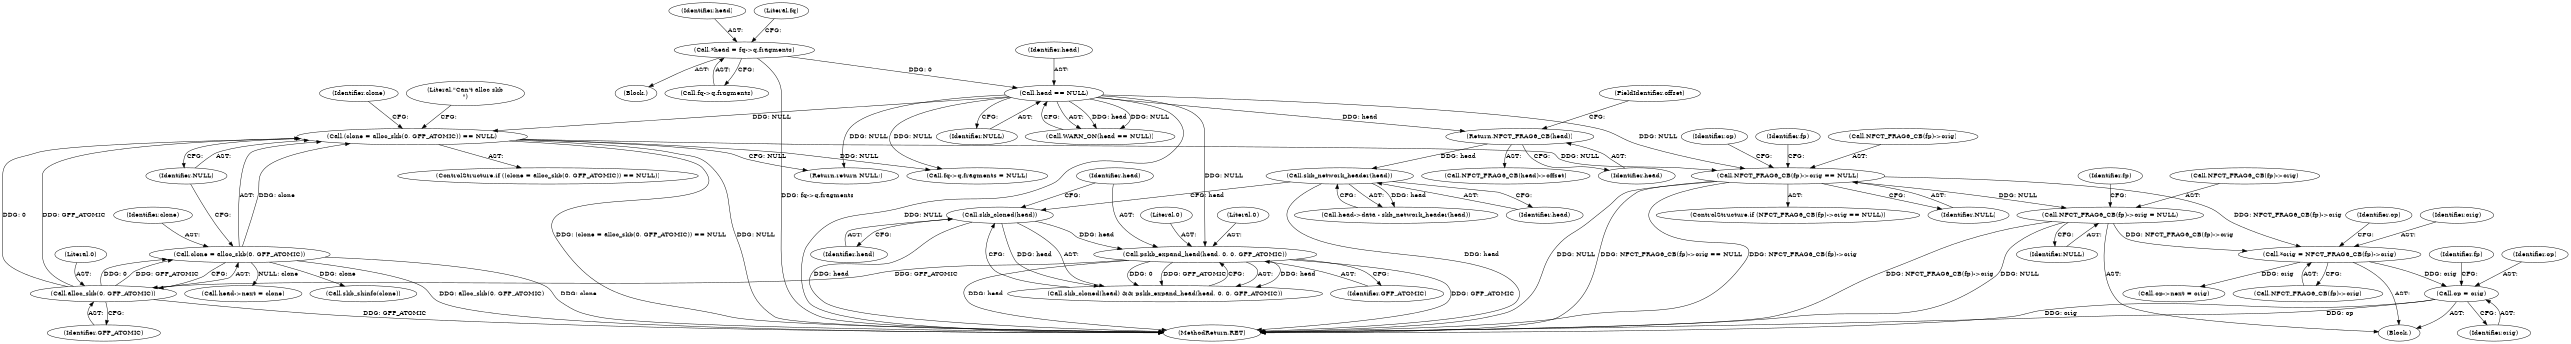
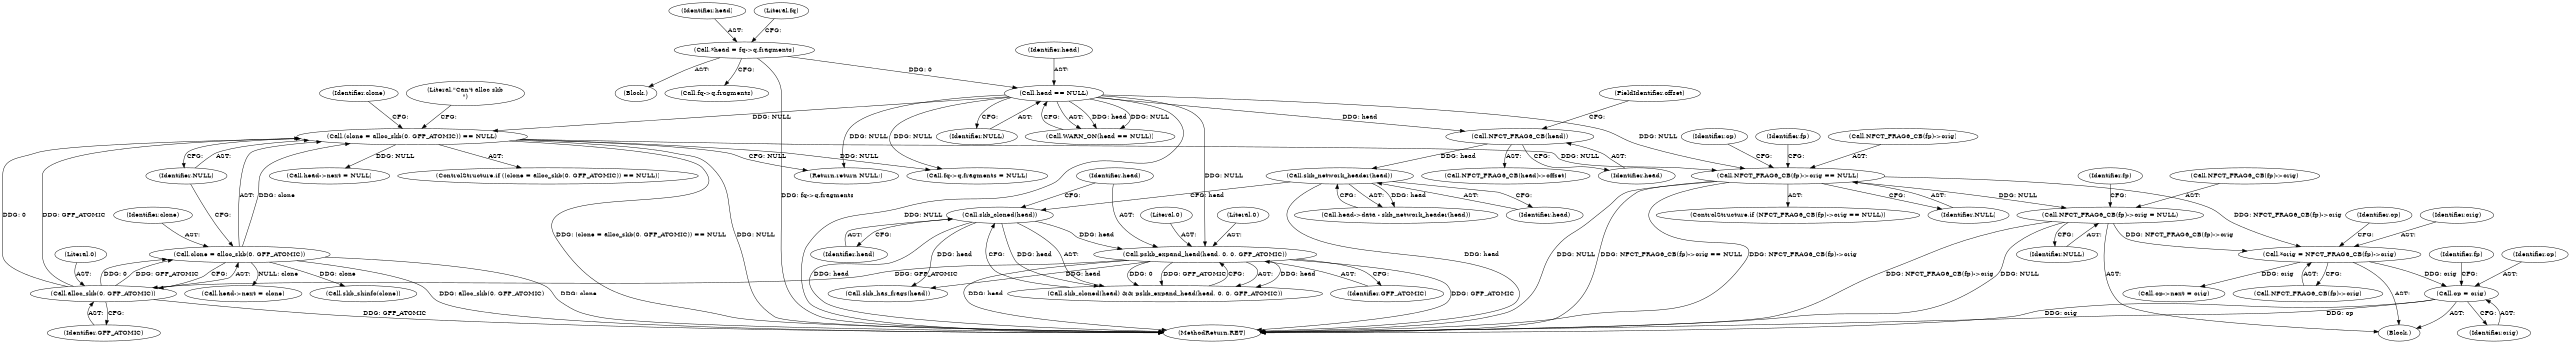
edge "(Call,fq->q.fragments)" -> "(Call,*head = fq->q.fragments)": removed, label "AST:"
node "(Return,NFCT_FRAG6_CB(head))": label "(Return,NFCT_FRAG6_CB(head))" -> "(Call,NFCT_FRAG6_CB(head))"
node "(Call,head->next = NULL)": added
node "(Call,skb_has_frags(head))": added
